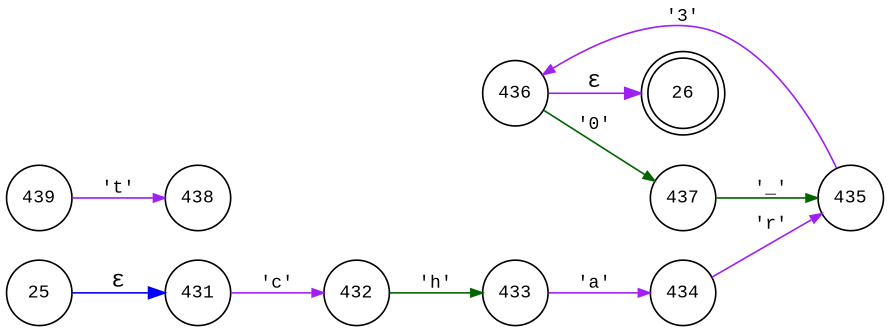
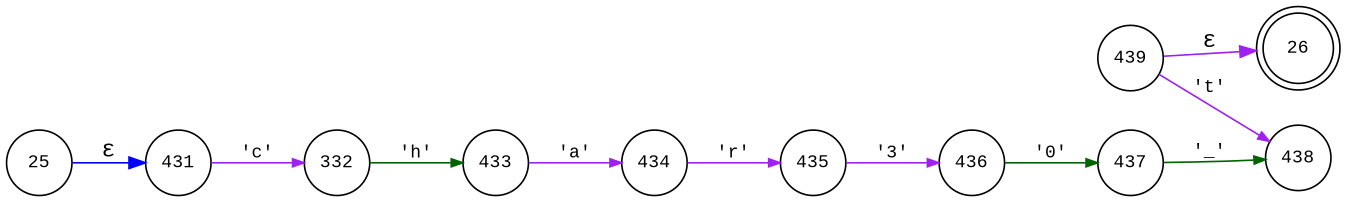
edge "436" -> "26": now "439" -> "26"
edge "437" -> "435": now "437" -> "438"
node "432": label "432" -> "332"
